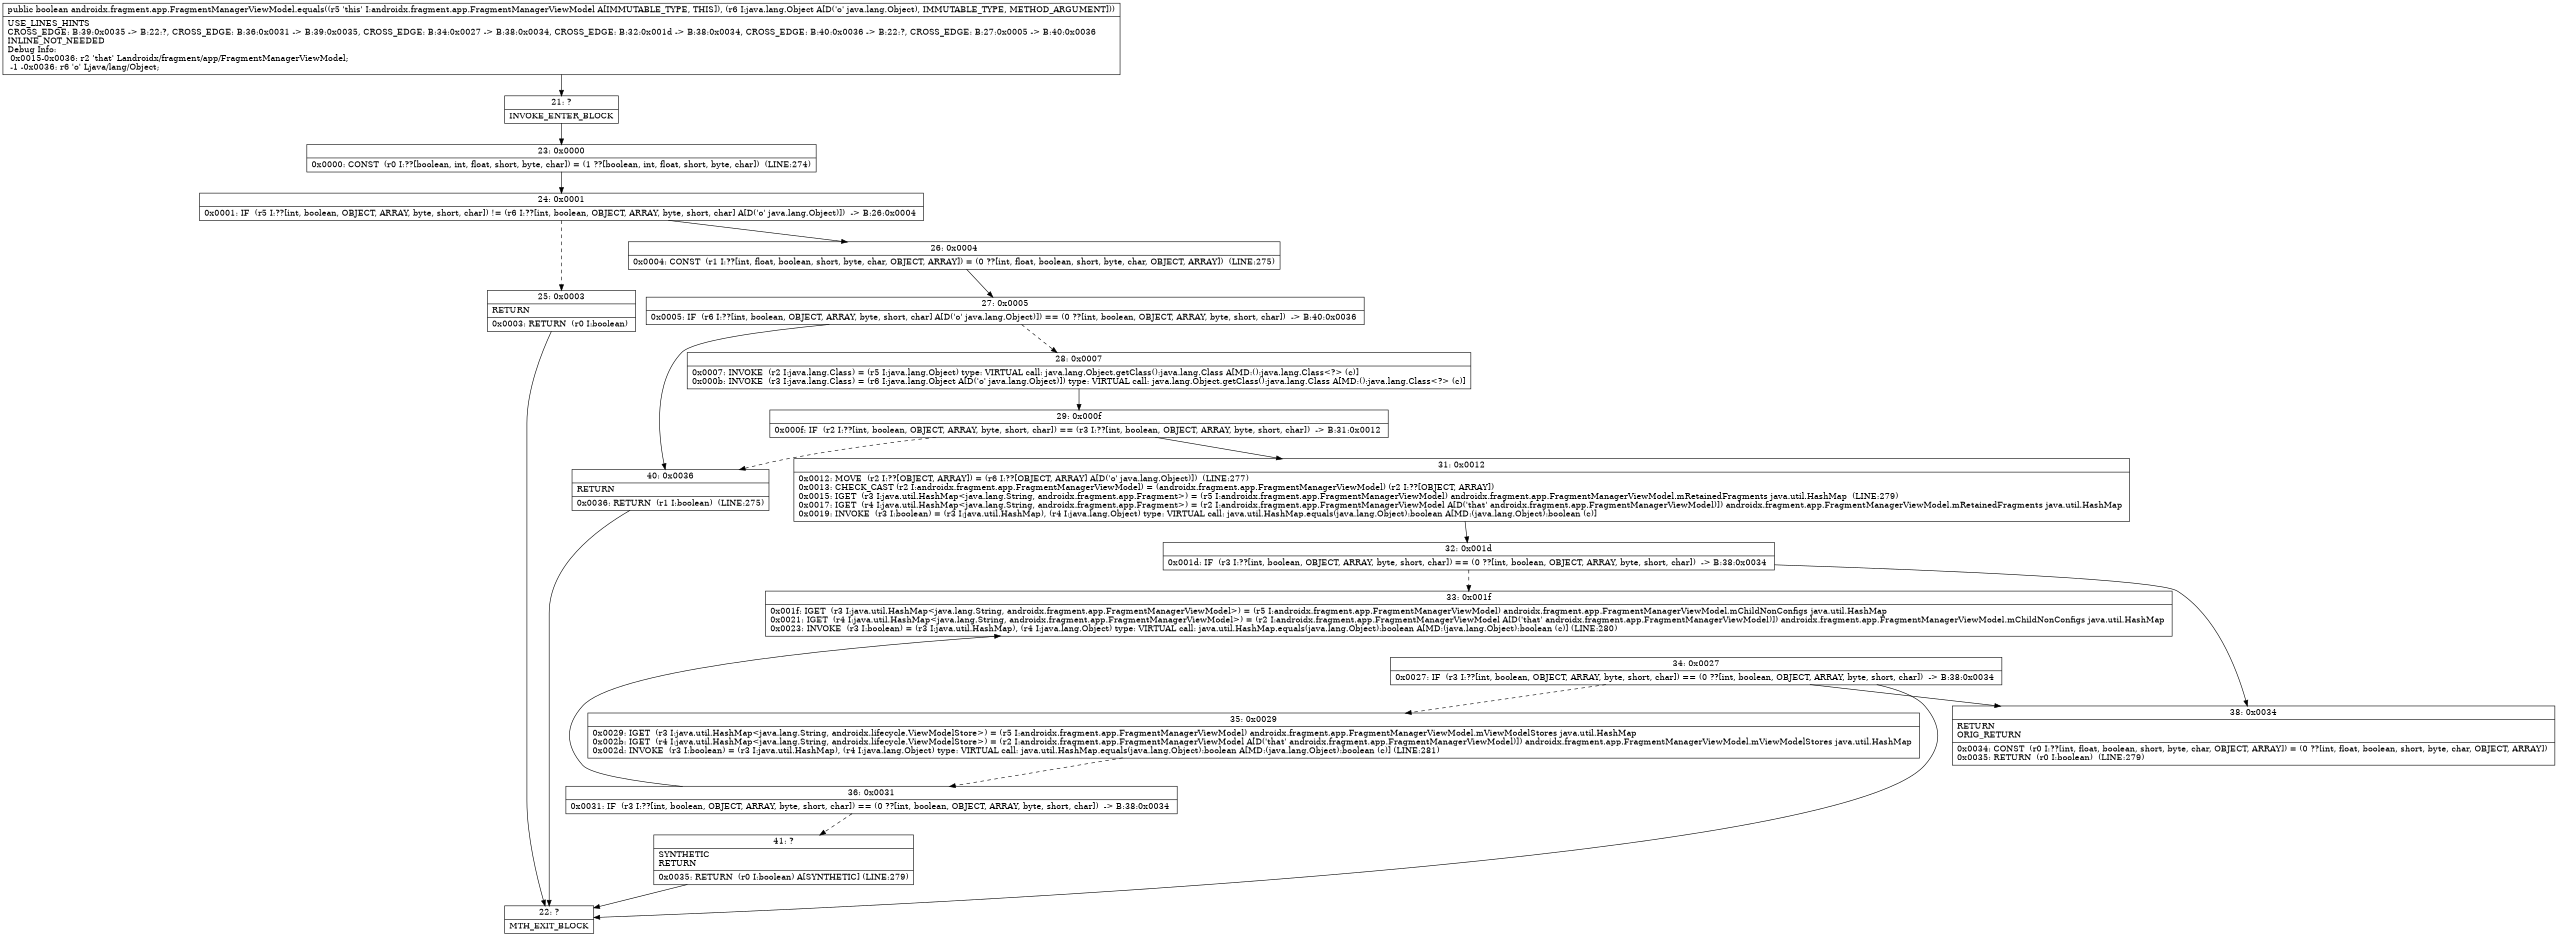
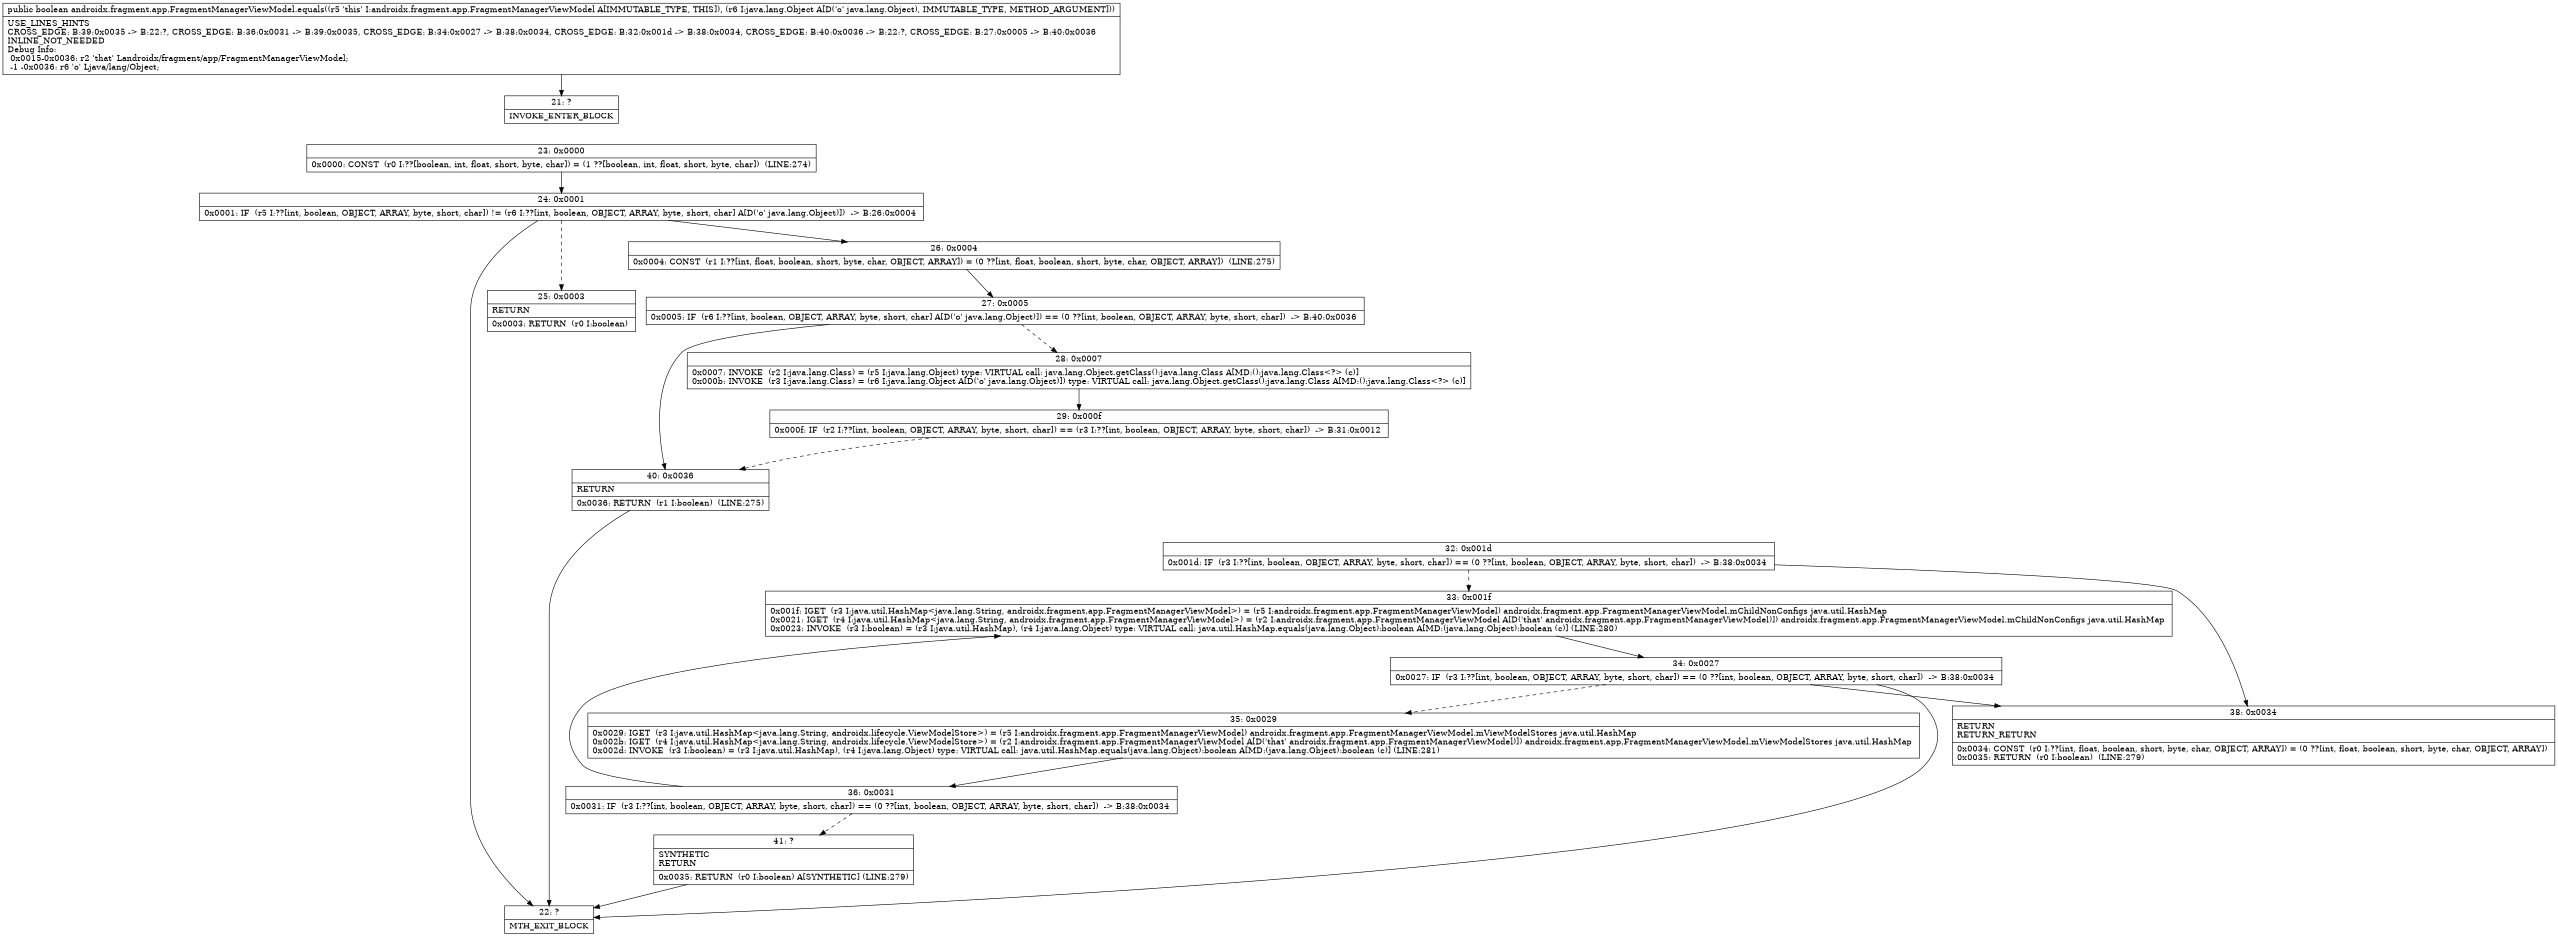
edge "21: ?" -> "23: 0x0000": removed
node "31: 0x0012": removed
edge "25: 0x0003" -> "22: ?": now "24: 0x0001" -> "22: ?"
edge "33: 0x001f" -> "34: 0x0027": added
node "38: 0x0034": text "ORIG_RETURN" -> "RETURN_RETURN"
edge "35: 0x0029" -> "36: 0x0031": style dashed -> solid
